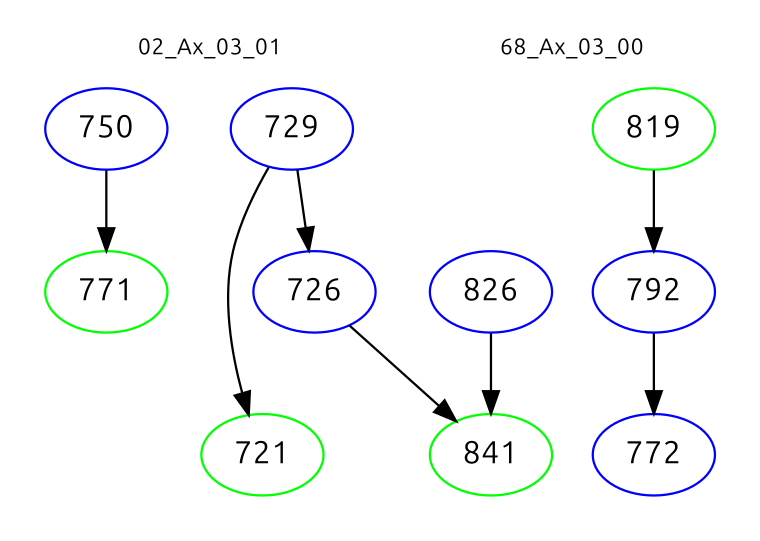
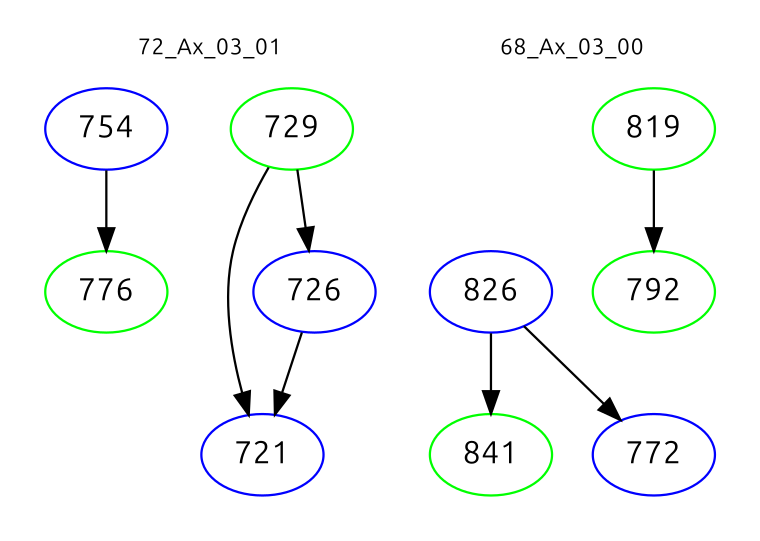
cluster "02_Ax_03_01": label "02_Ax_03_01" -> "72_Ax_03_01"
node "750": label "750" -> "754"
node "729": color blue -> green
node "771": label "771" -> "776"
node "792": color blue -> green
edge "726" -> "841": now "726" -> "721"
edge "792" -> "772": now "826" -> "772"
node "721": color green -> blue
